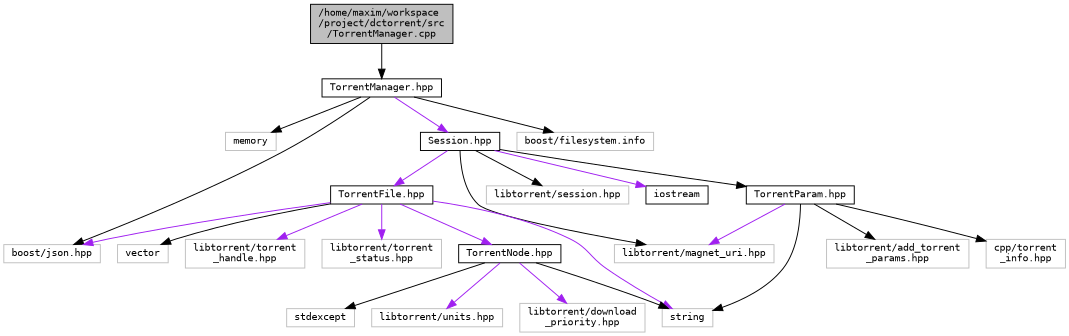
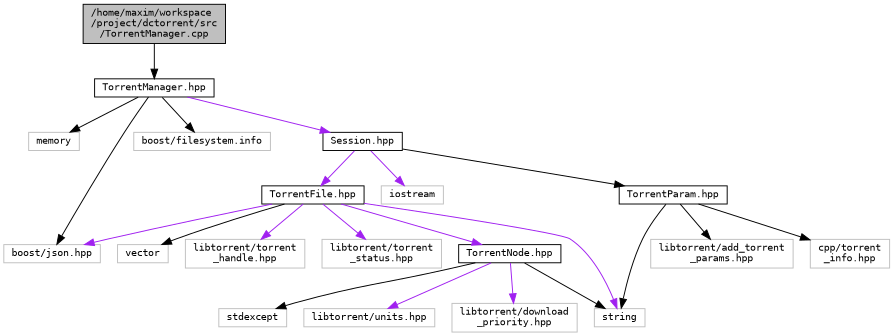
node "libtorrent/session.hpp": removed
node "iostream": color black -> grey75
node "libtorrent/magnet_uri.hpp": removed
